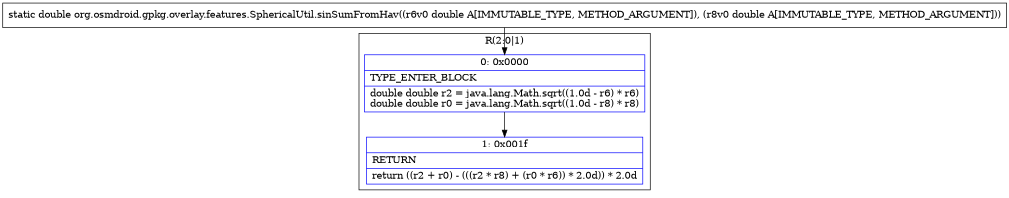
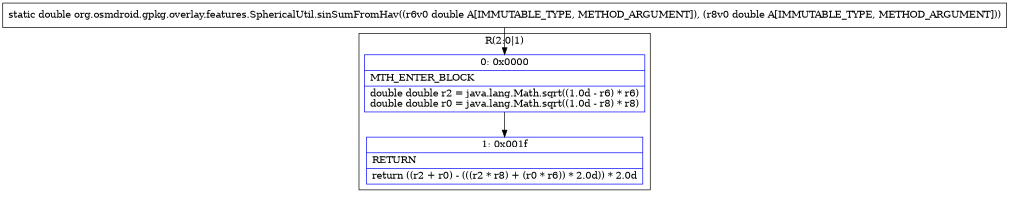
node "0: 0x0000": text "TYPE_ENTER_BLOCK" -> "MTH_ENTER_BLOCK"
